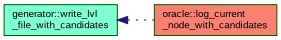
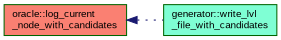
edge "oracle::log_current _node_with_candidates" -> "generator::write_lvl _file_with_candidates": reversed
